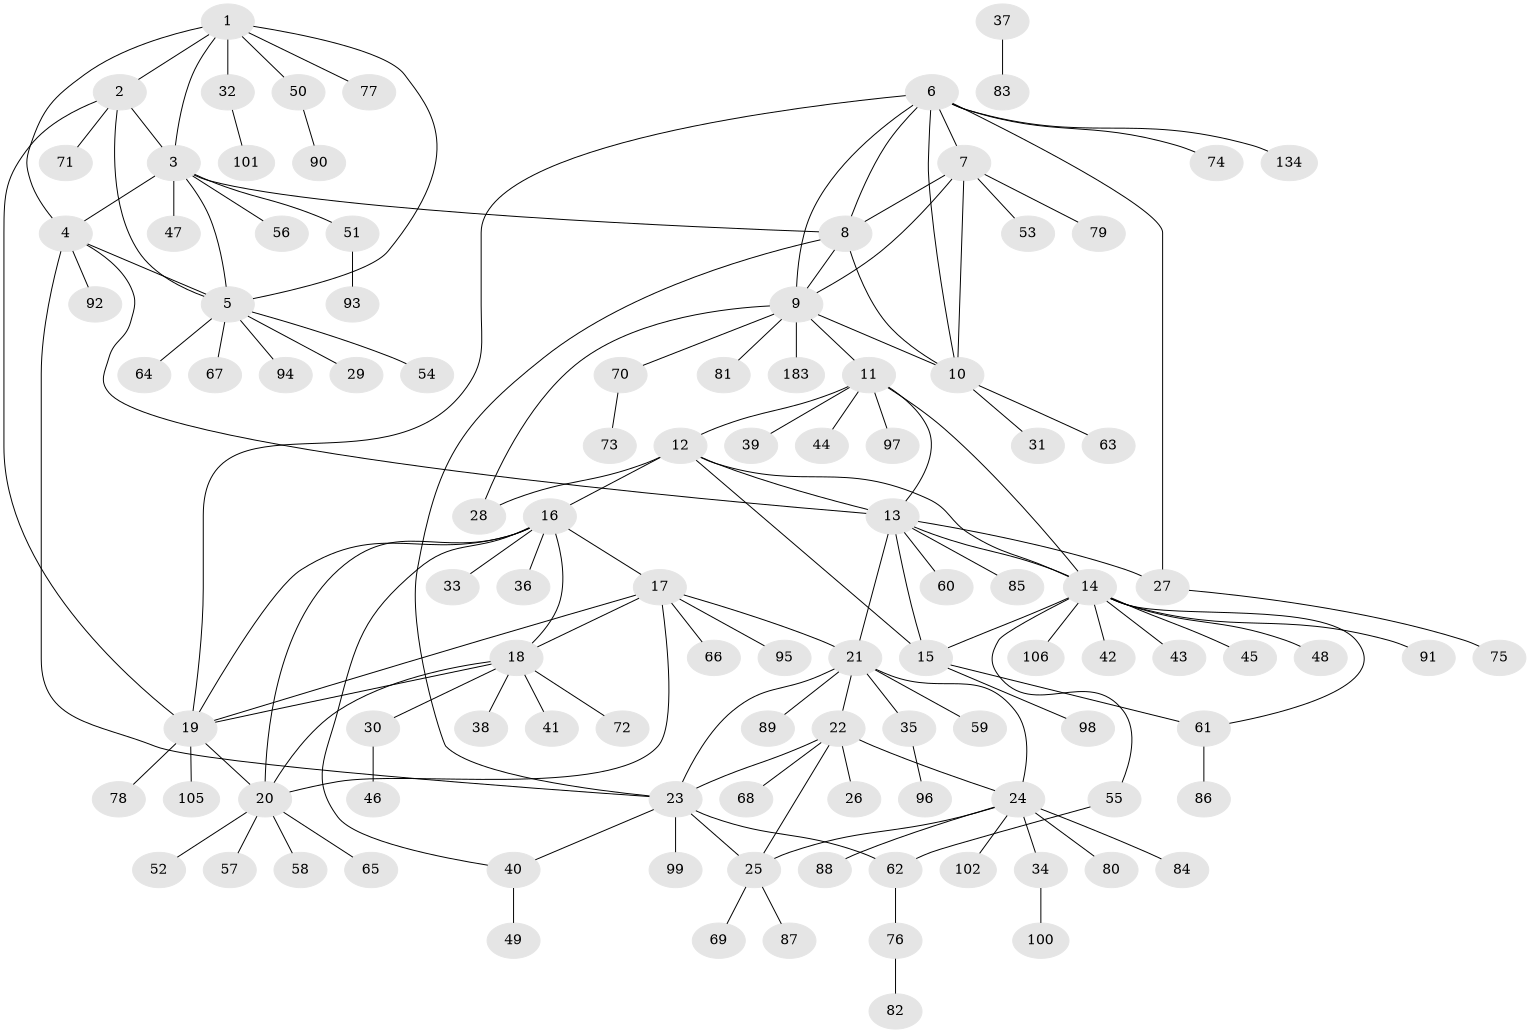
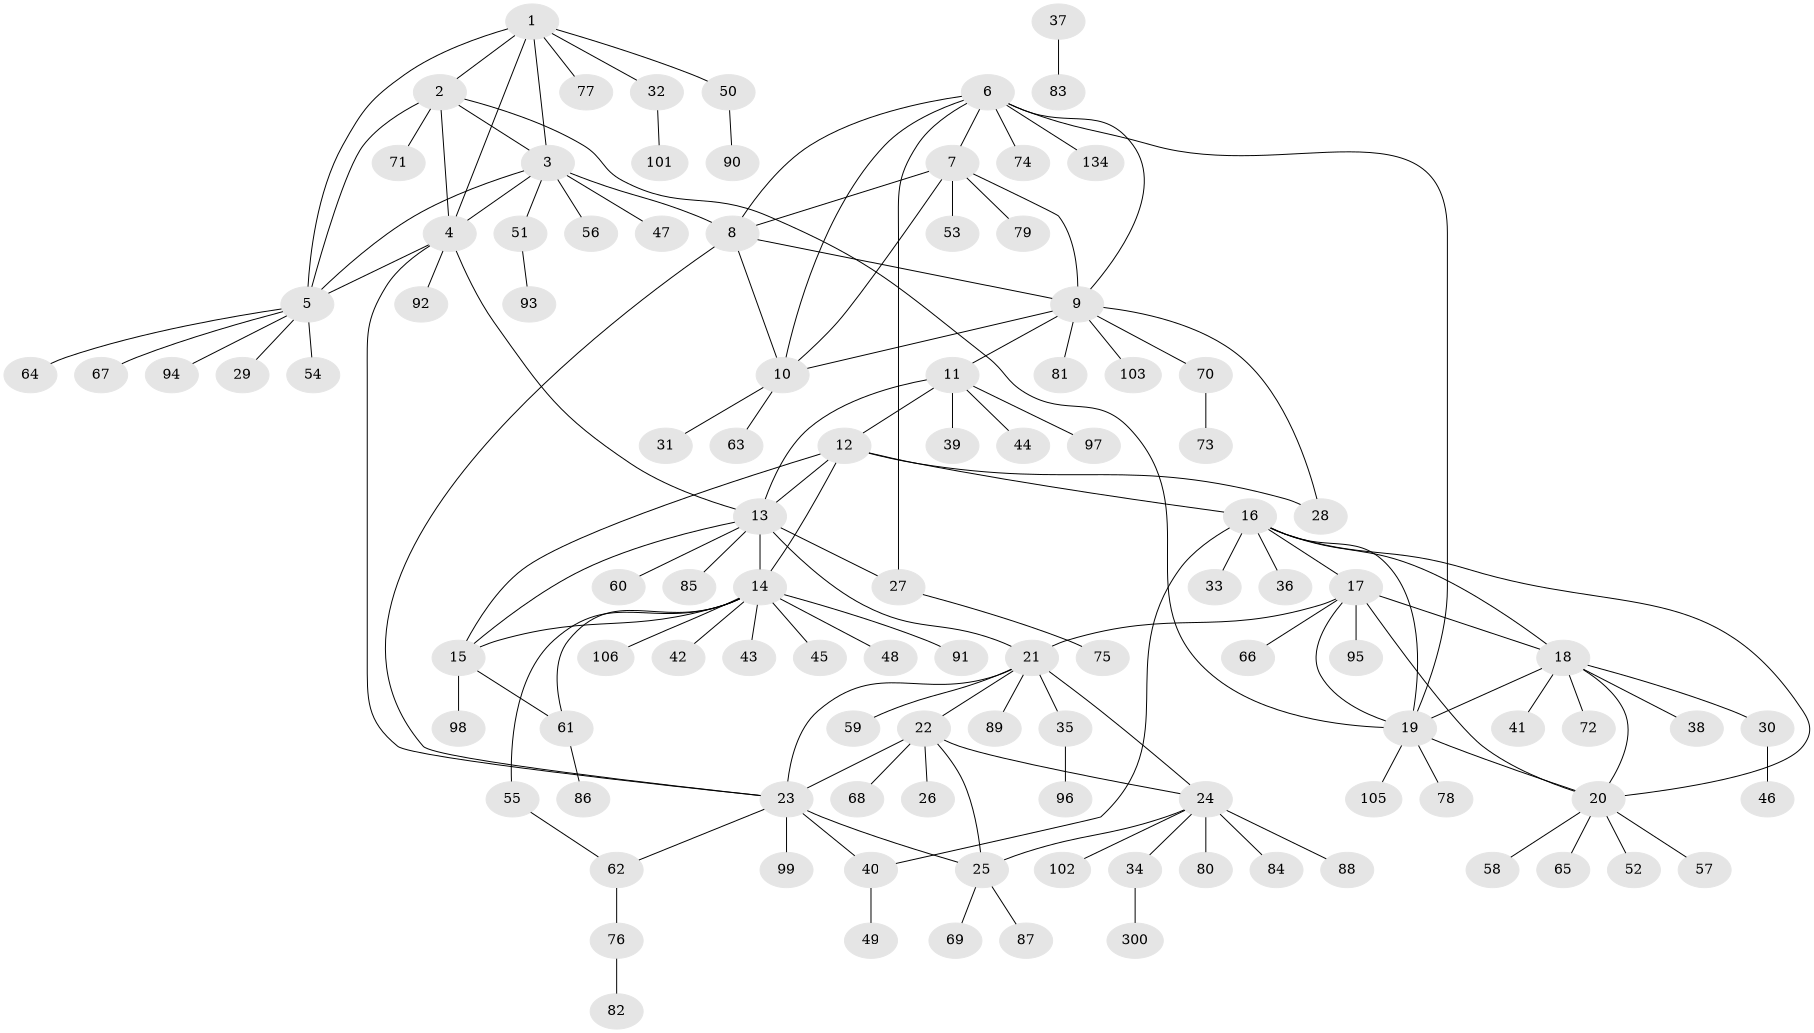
edge "2" -- "4": added
node "183": label "183" -> "103"
edge "11" -- "14": removed
node "100": label "100" -> "300"
